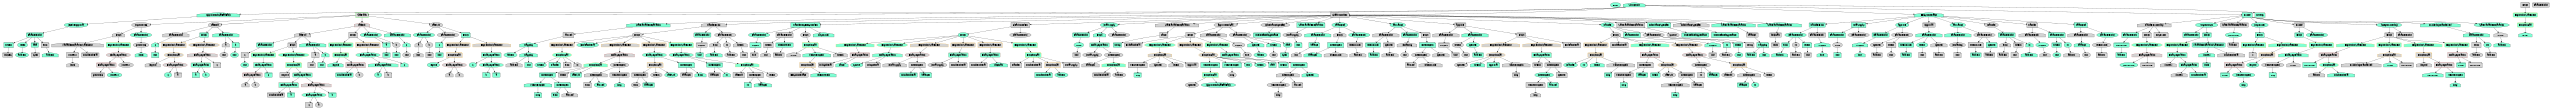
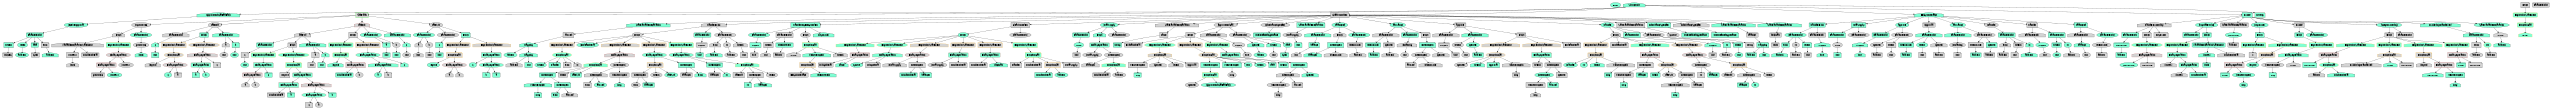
node "bug_intou23": label "bug_intou23" -> "bug_safeMul23"
node "revert": color black -> orange
node "_to": color black -> orange
